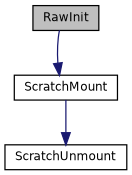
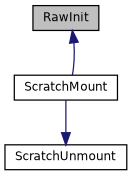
edge "RawInit" -> "ScratchMount": reversed
